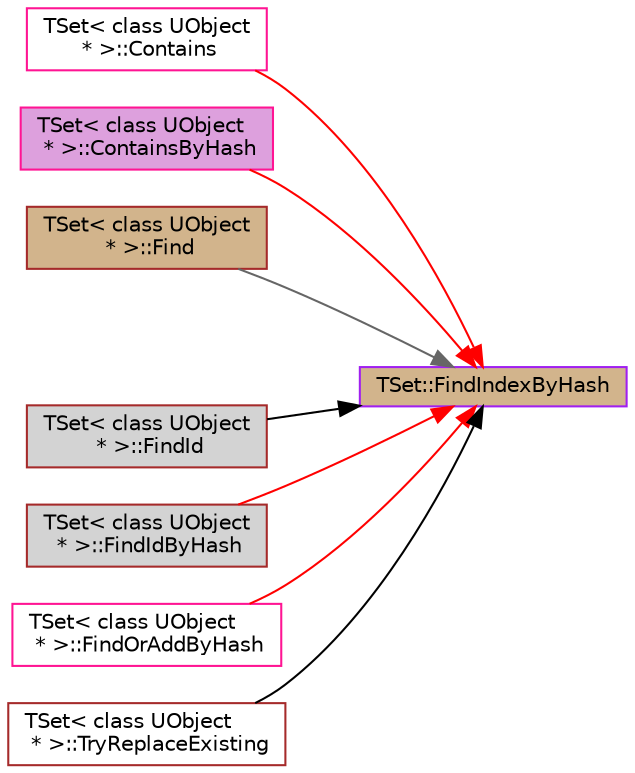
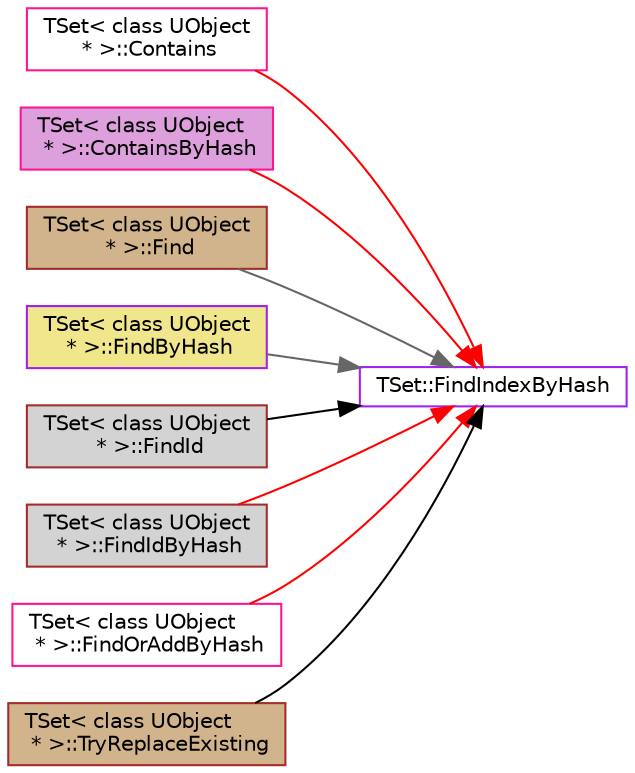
node "TSet< class UObject * >::FindByHash": added
node "TSet::FindIndexByHash": fillcolor tan -> white
node "TSet< class UObject * >::TryReplaceExisting": fillcolor white -> tan
